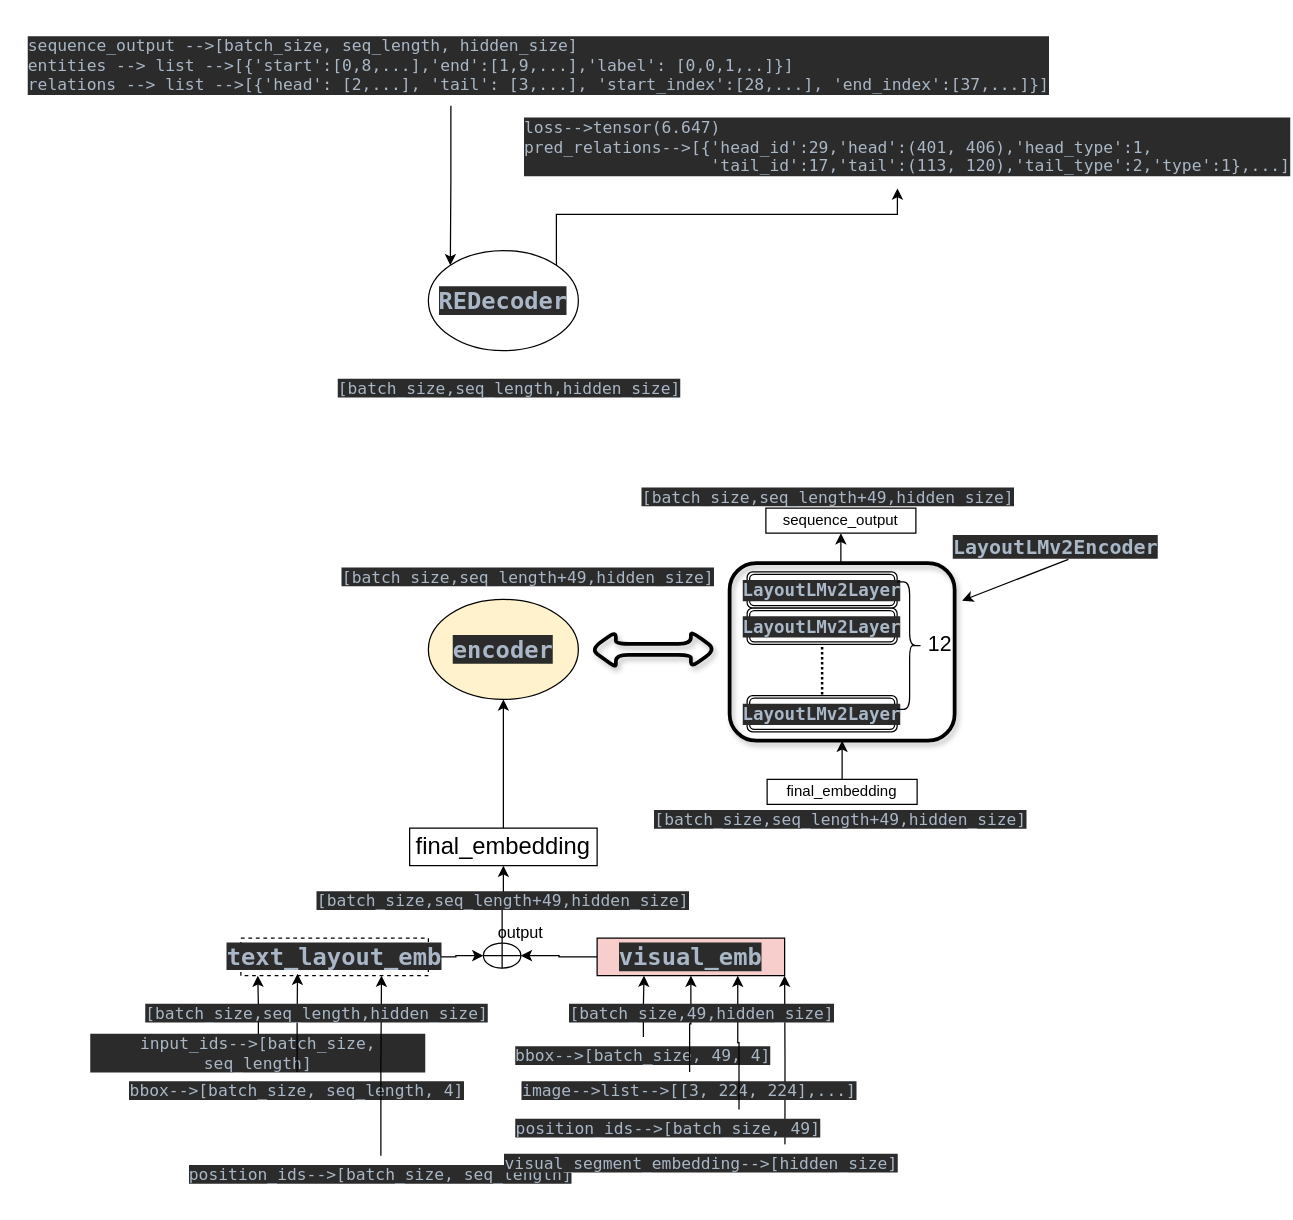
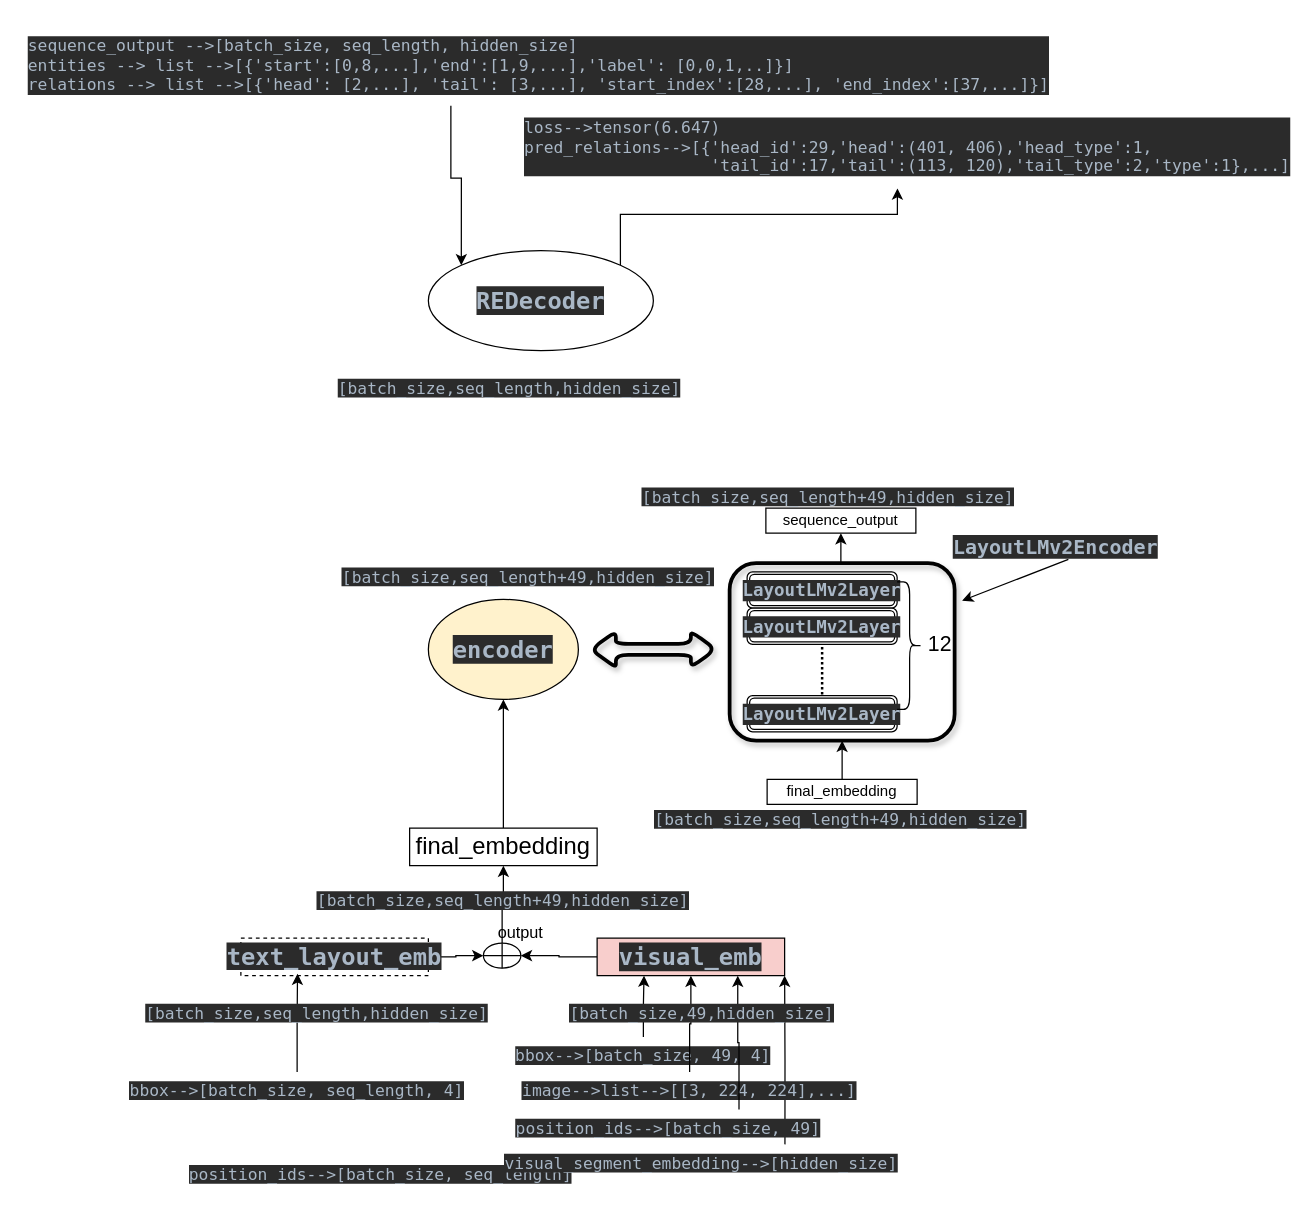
node "REDecoder": size 150x100 -> 225x100
edge "input_ids-->[batch_size, seq_length]" -> "text_layout_emb": removed
node "input_ids-->[batch_size, seq_length]": removed
edge "position_ids-->[batch_size, seq_length]" -> "text_layout_emb": removed
